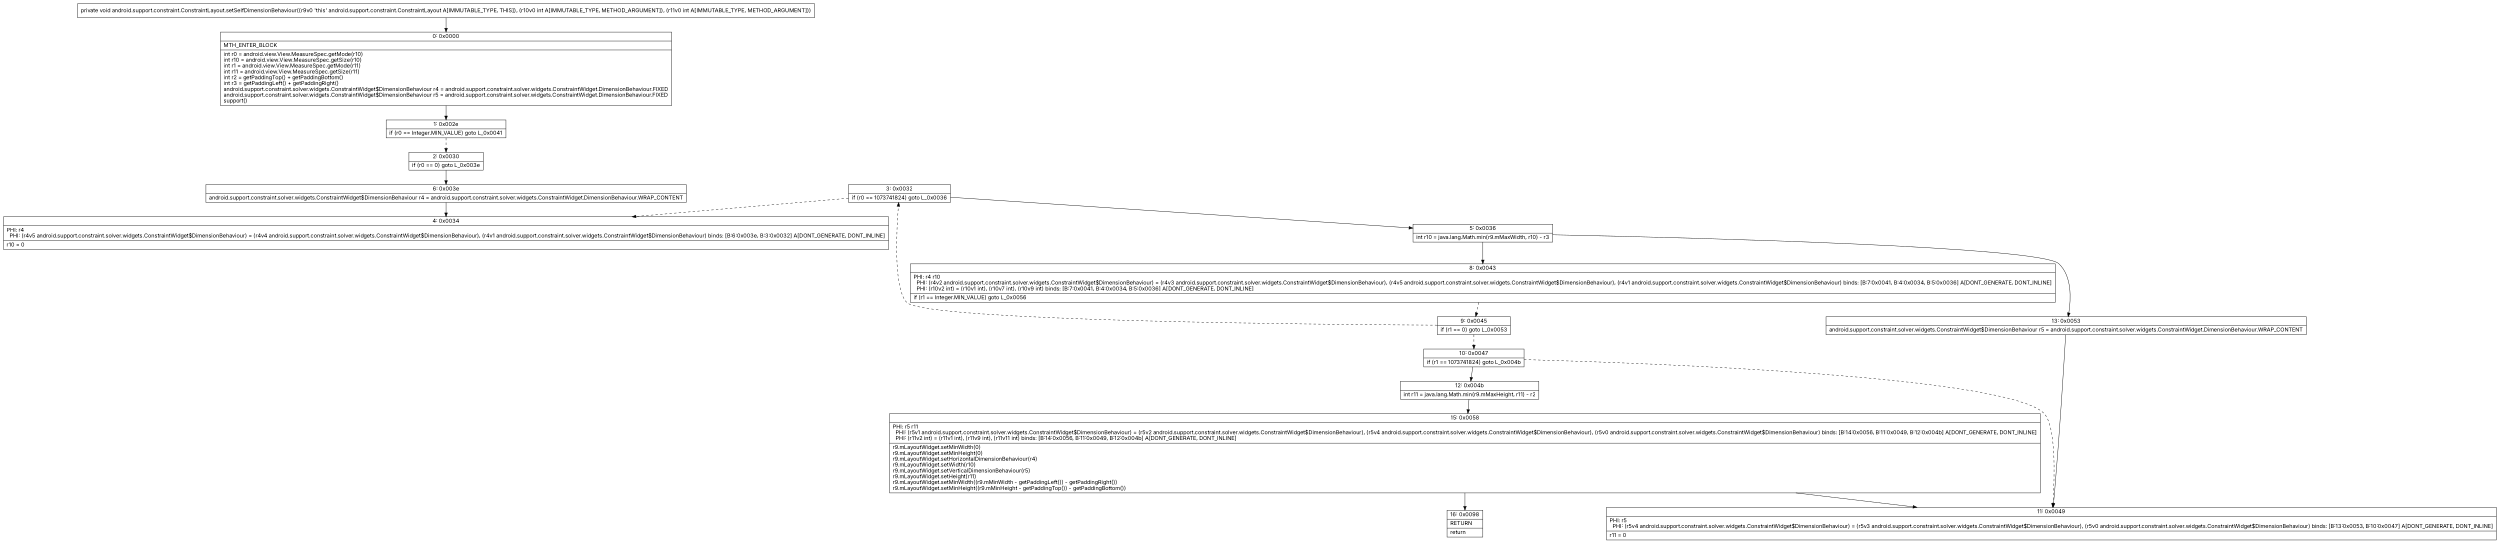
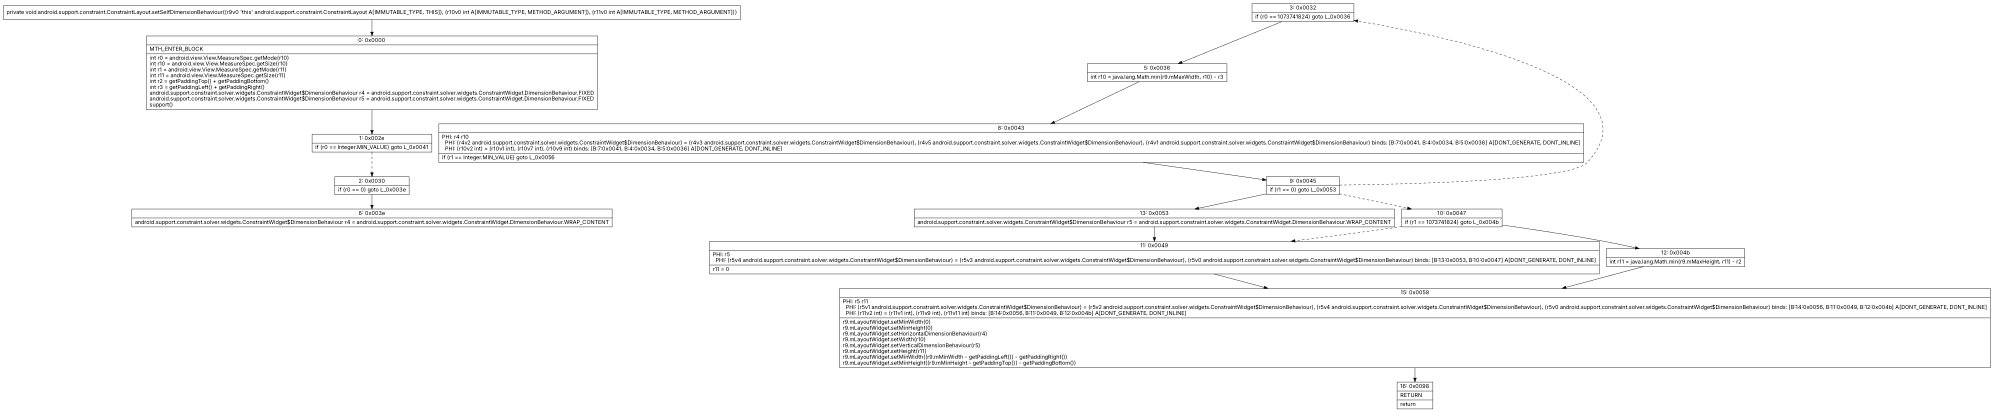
node "4: 0x0034": removed
edge "5: 0x0036" -> "13: 0x0053": now "9: 0x0045" -> "13: 0x0053"
edge "8: 0x0043" -> "9: 0x0045": style dashed -> solid
edge "15: 0x0058" -> "11: 0x0049": reversed
